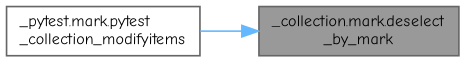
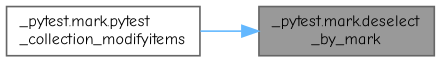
node "_collection.mark.deselect _by_mark": label "_collection.mark.deselect _by_mark" -> "_pytest.mark.deselect _by_mark"
